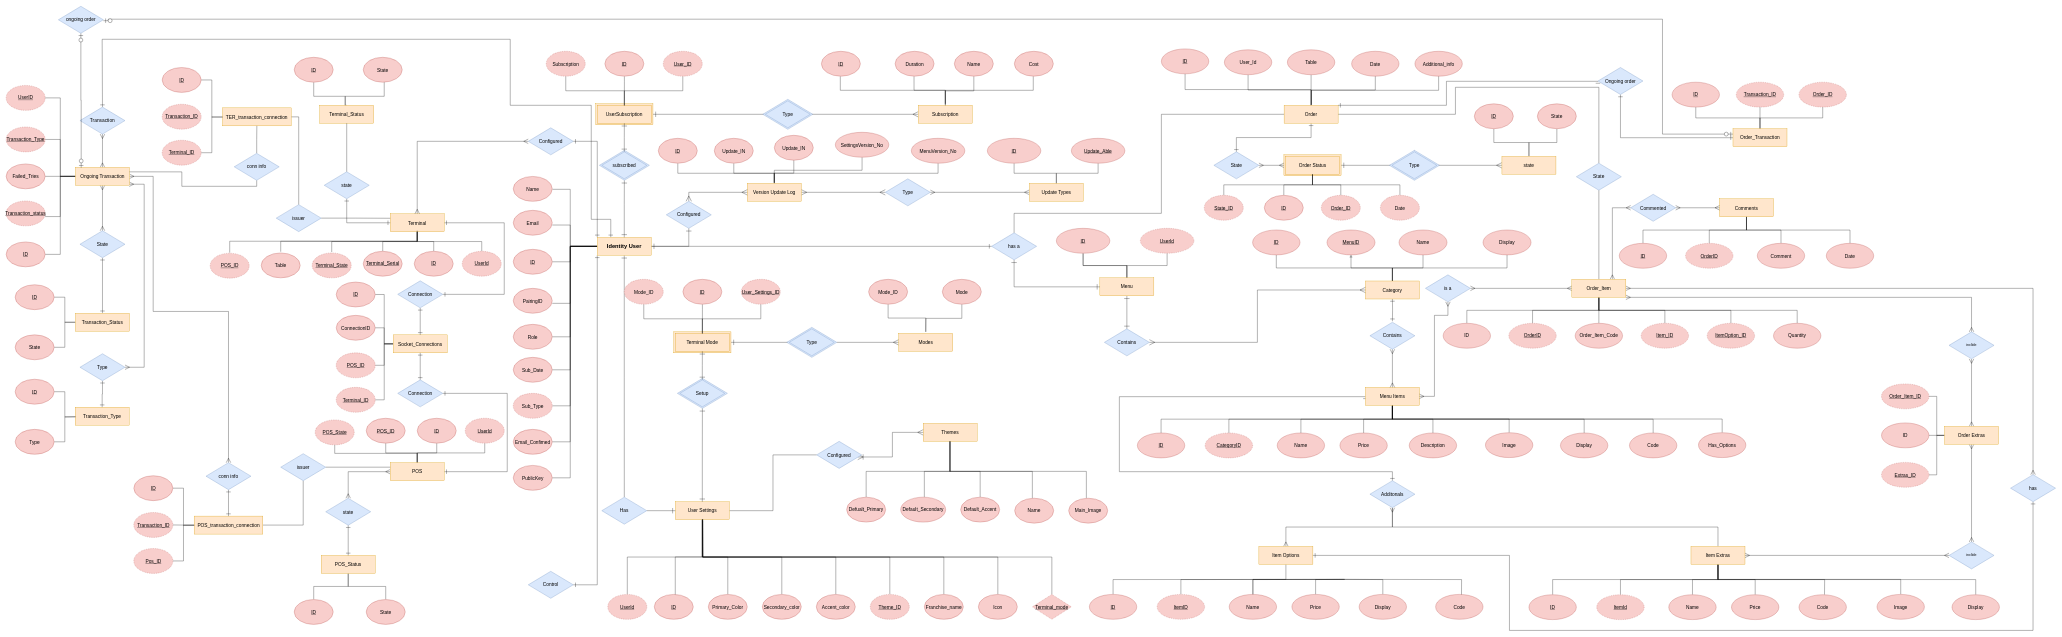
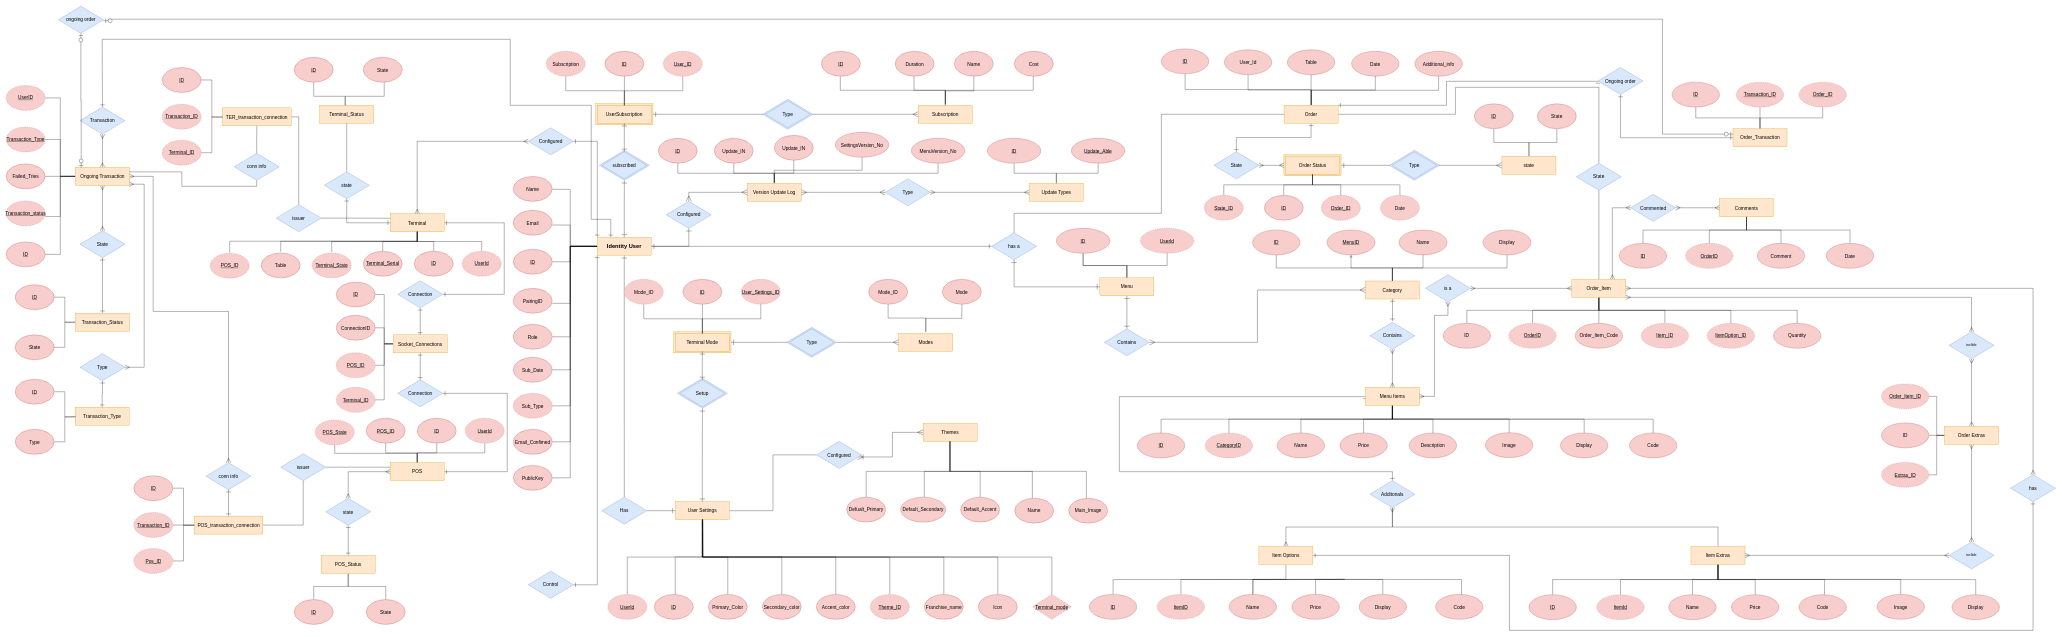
edge "Menu Items" -- "Has_Options": removed
node "Has_Options": removed
